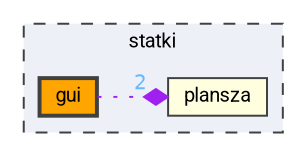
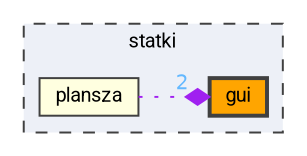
edge "gui" -> "plansza": reversed
